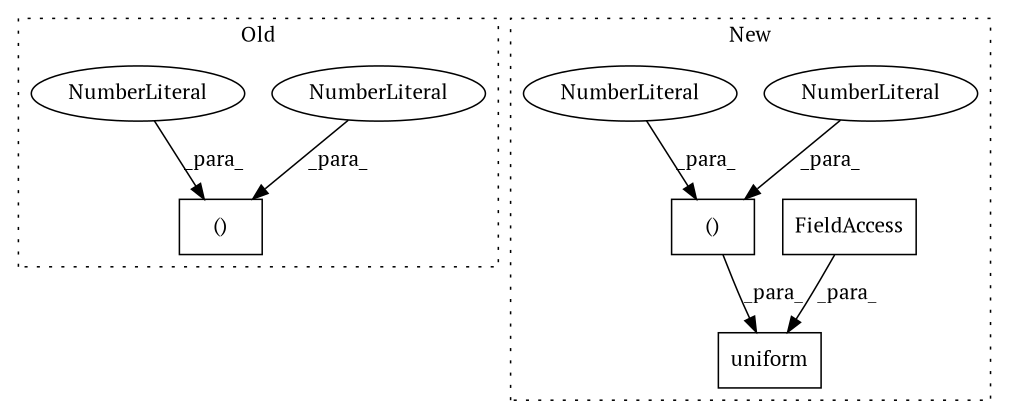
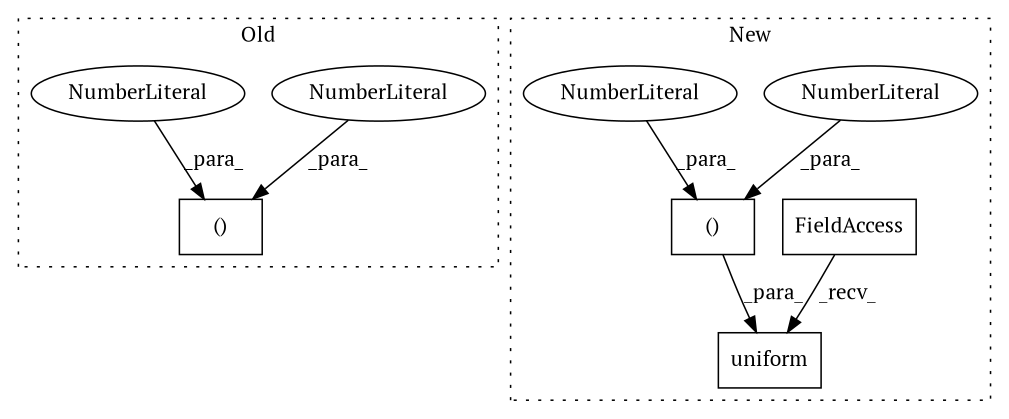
edge "FieldAccess" -> "uniform": label "_para_" -> "_recv_"
